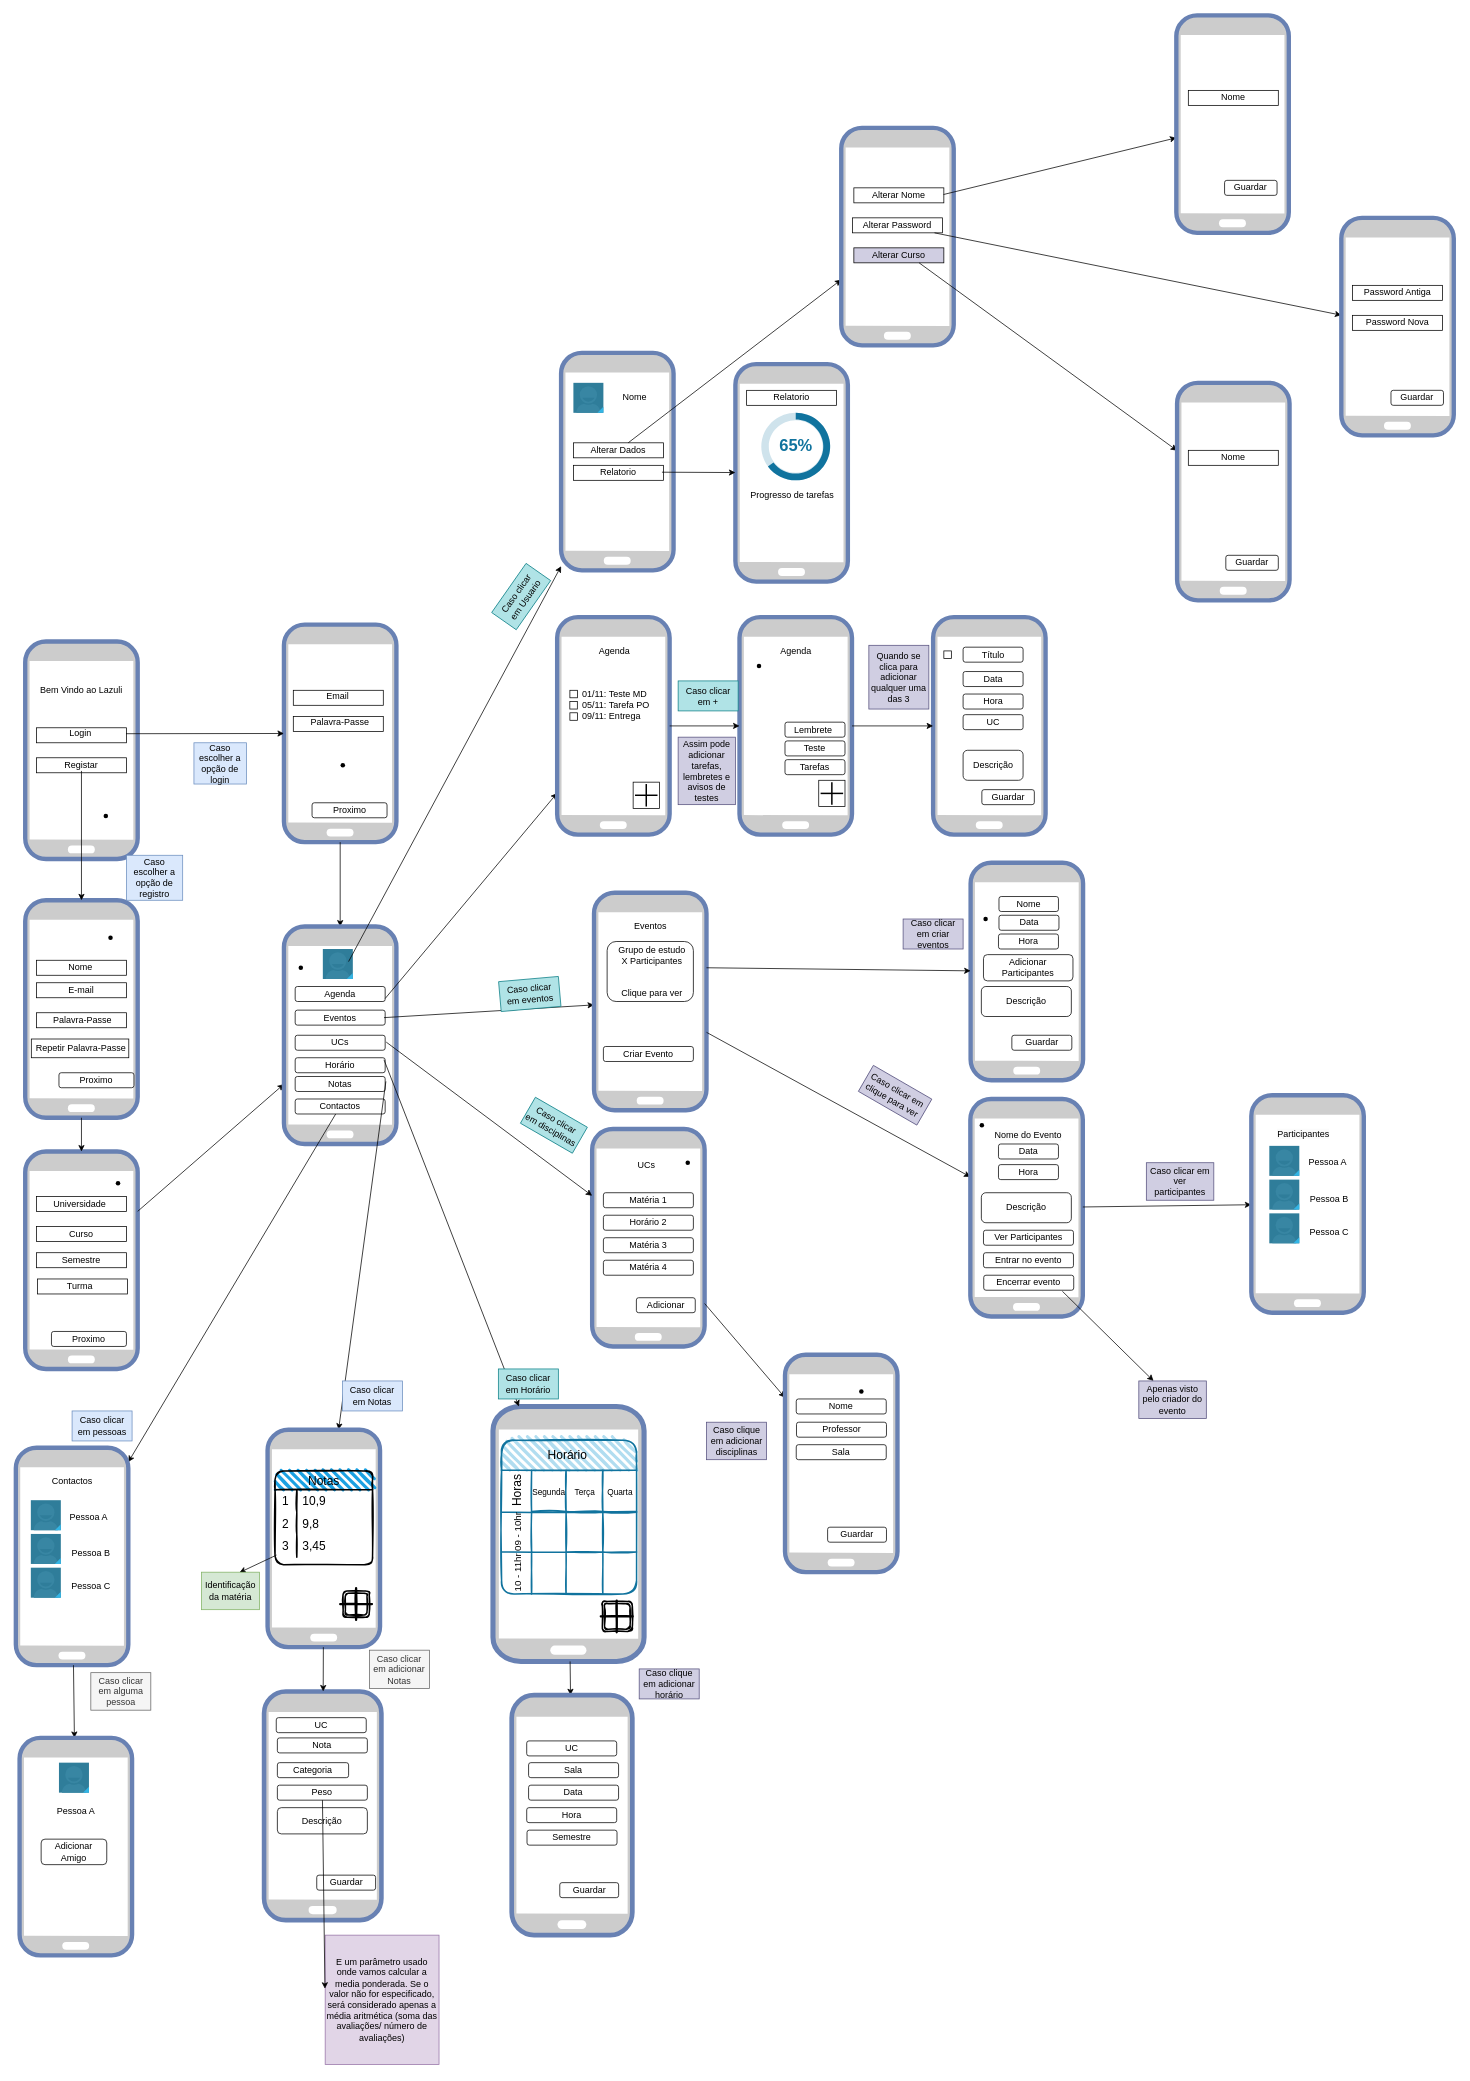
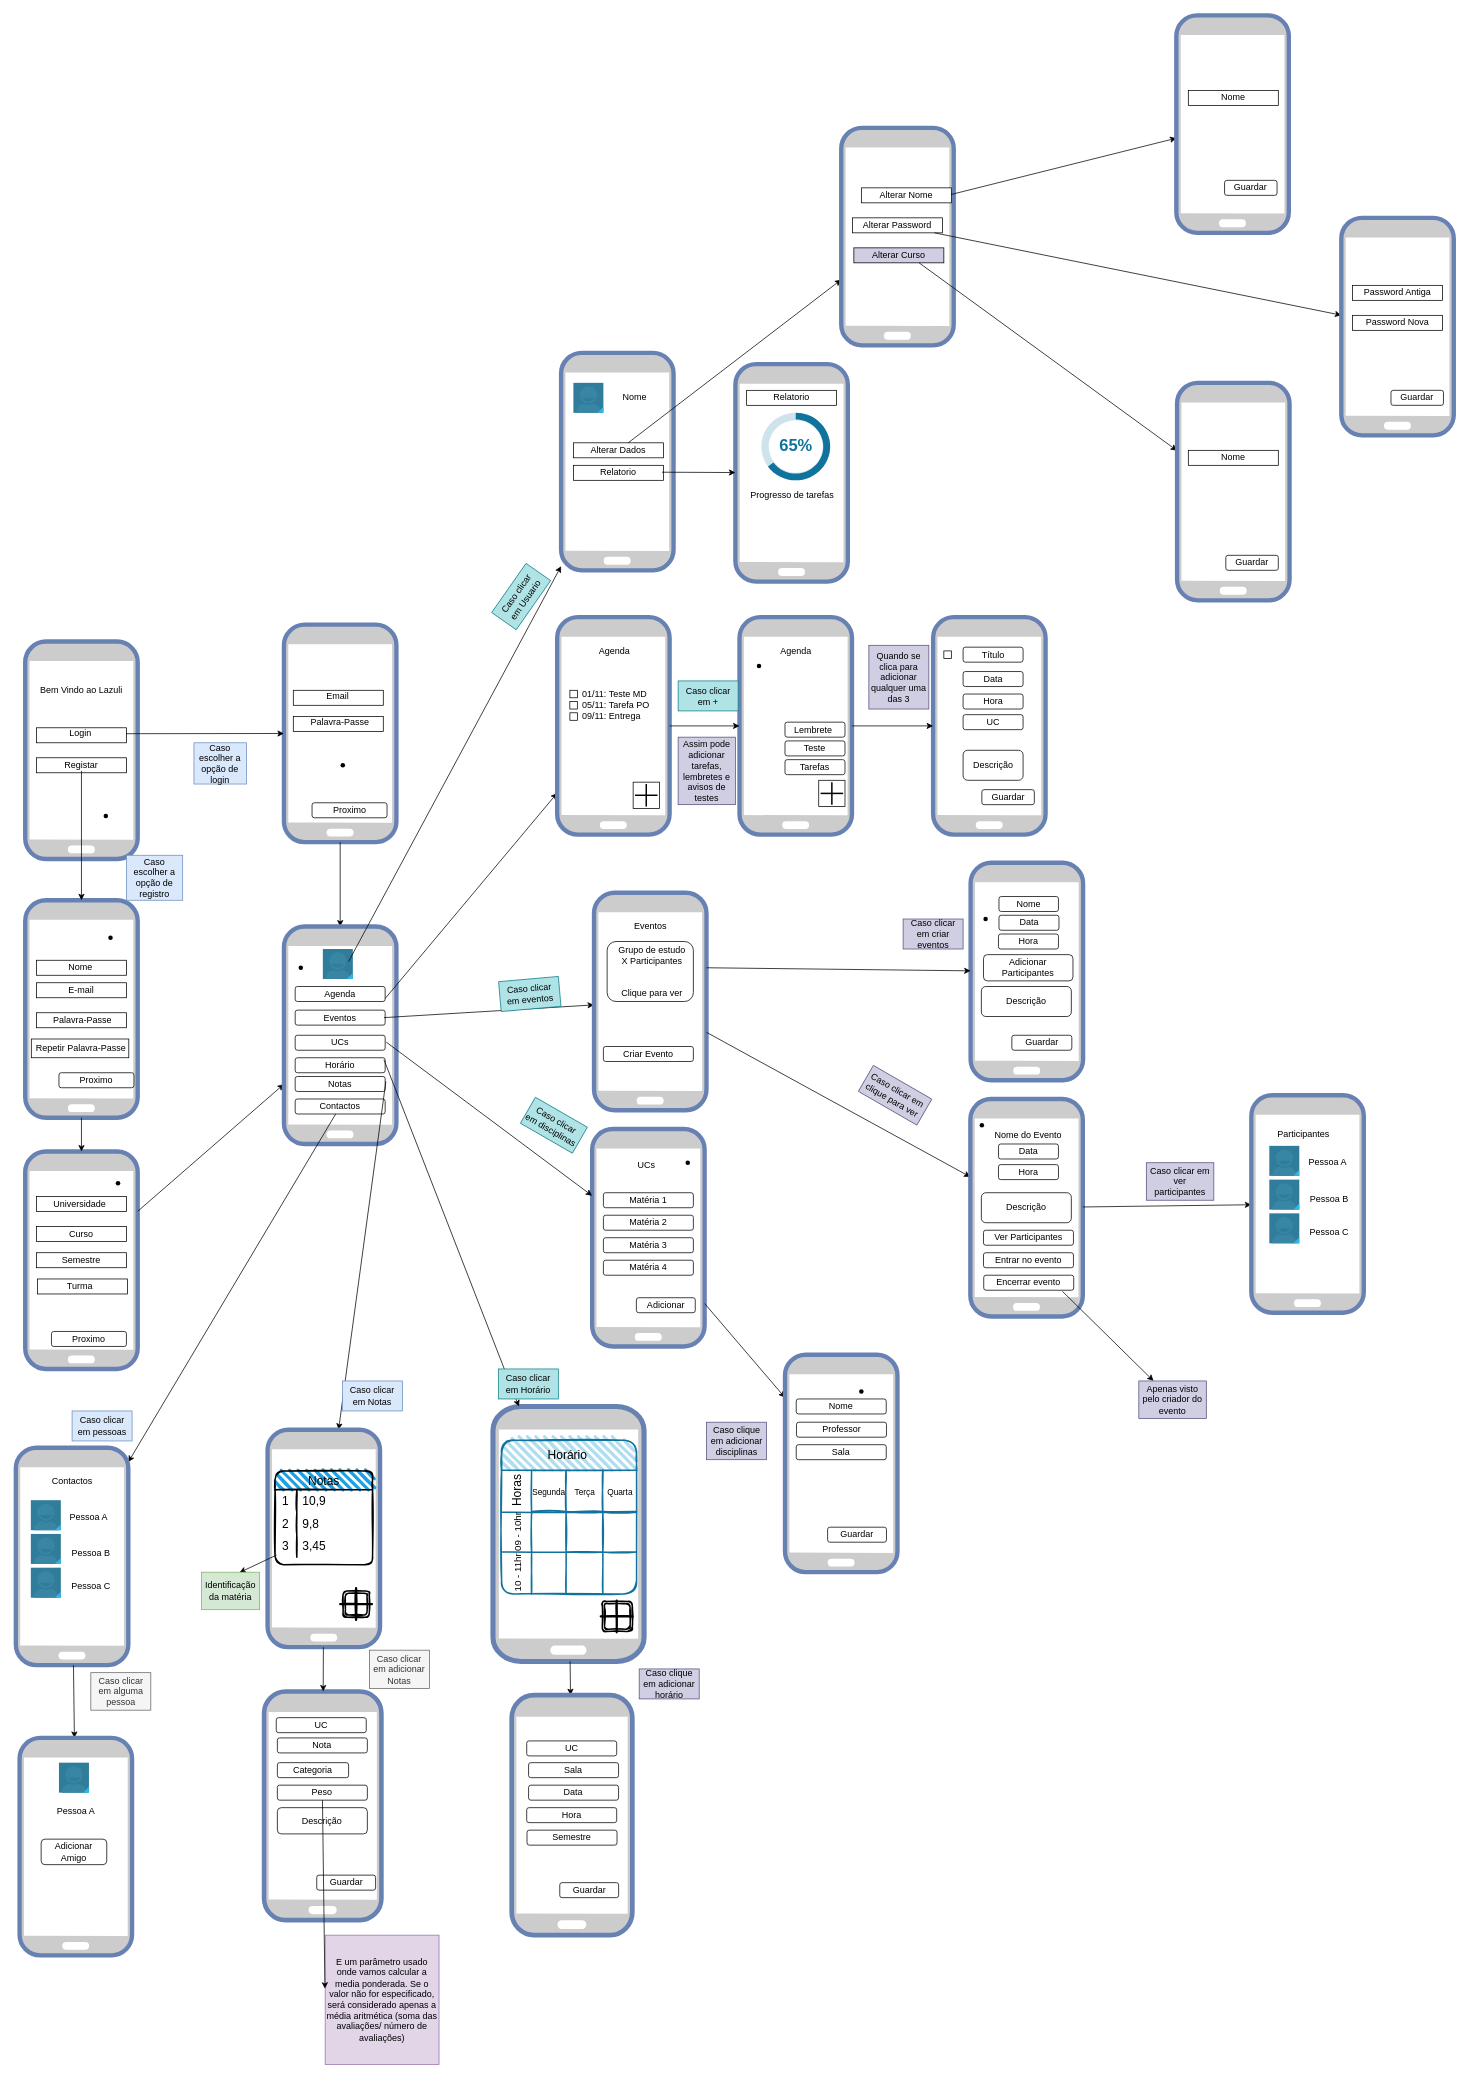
node "Alterar Nome": moved (899, 195) -> (906, 195)
node "Horário 2": label "Horário 2" -> "Matéria 2"
